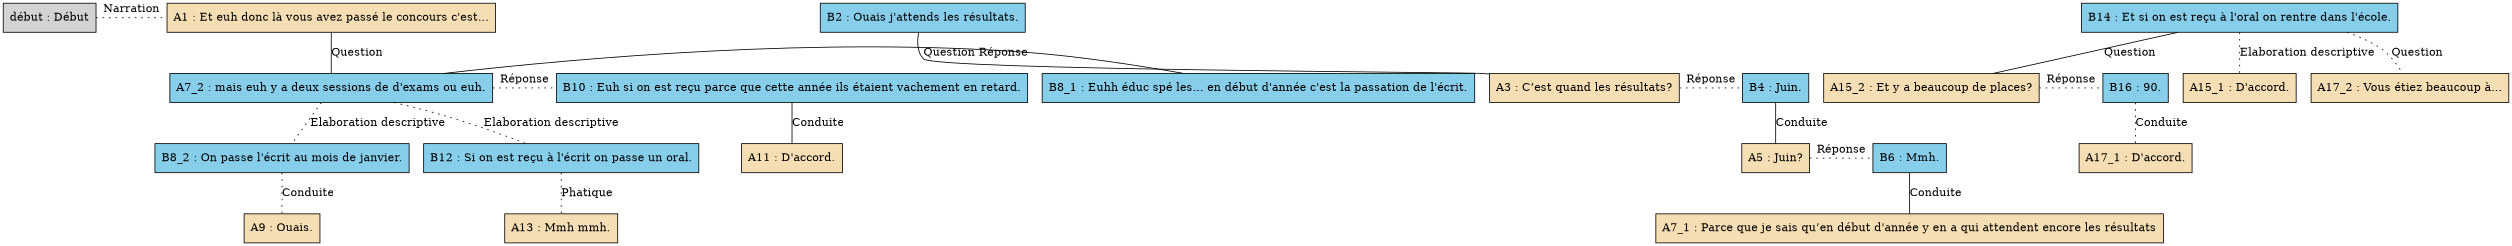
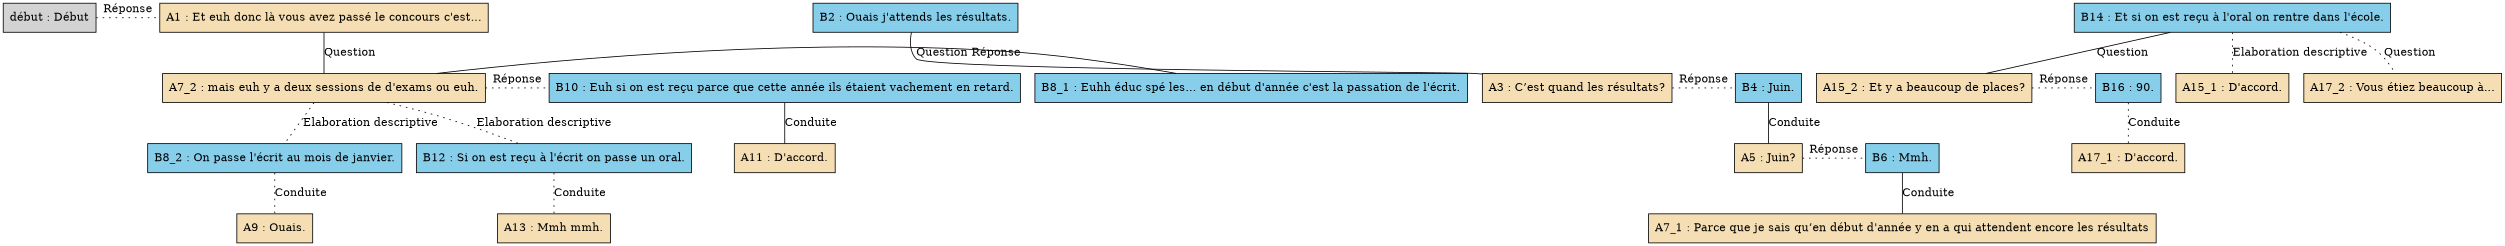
edge "début : Début" -- "A1 : Et euh donc là vous avez passé le concours c'est...": label "Narration" -> "Réponse"
node "A7_2 : mais euh y a deux sessions de d'exams ou euh.": fillcolor skyblue -> wheat
edge "B12 : Si on est reçu à l'écrit on passe un oral." -- "A13 : Mmh mmh.": label "Phatique" -> "Conduite"
